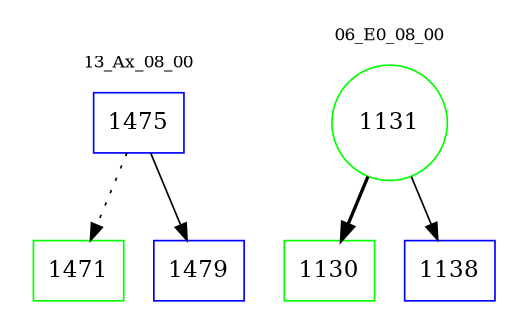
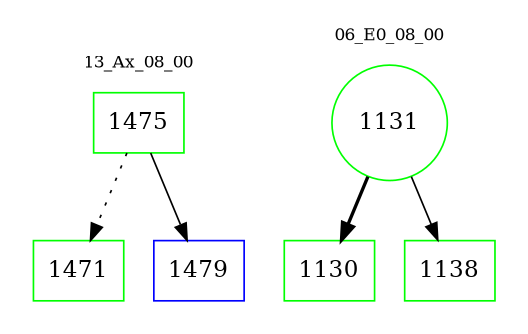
node "1475": color blue -> green
node "1138": color blue -> green
